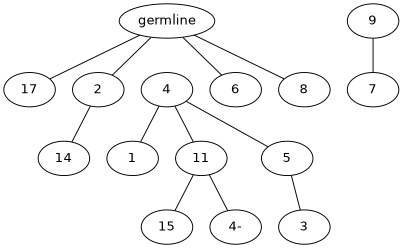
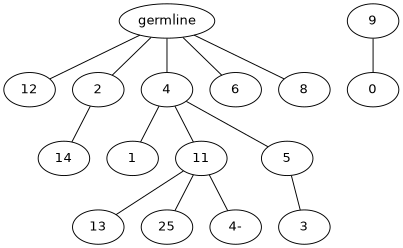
edge "germline" -- "4": added
node "17": label "17" -> "12"
node "7": label "7" -> "0"
node "13": added
node "15": label "15" -> "25"
